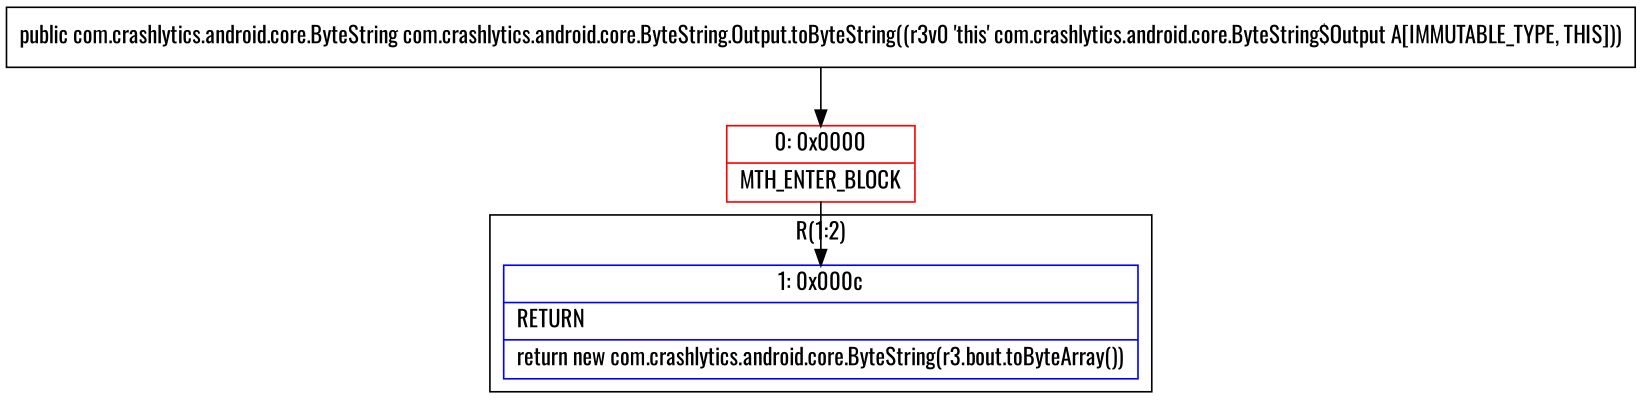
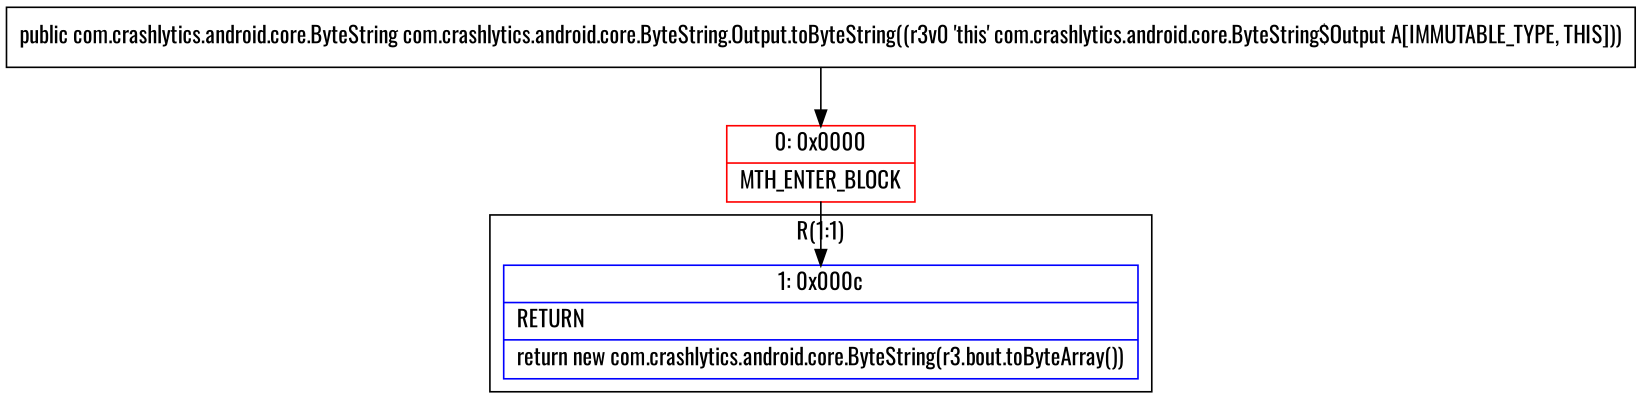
cluster "R(1:2)": label "R(1:2)" -> "R(1:1)"
